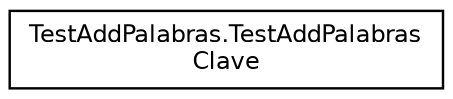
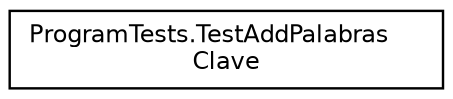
node "TestAddPalabras.TestAddPalabras Clave": label "TestAddPalabras.TestAddPalabras Clave" -> "ProgramTests.TestAddPalabras Clave"
